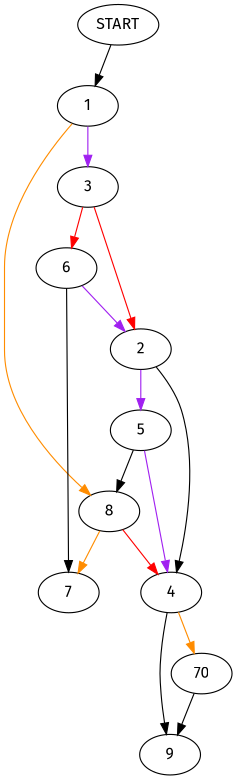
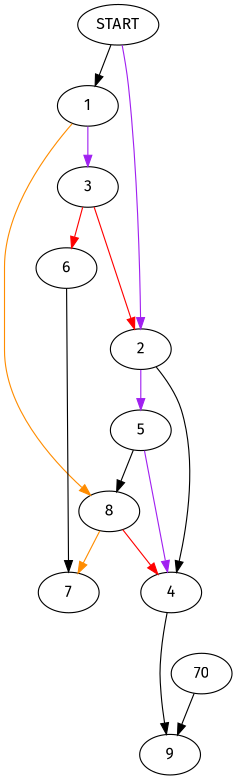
edge "6" -> "2": now "START" -> "2"
edge "4" -> "70": removed
